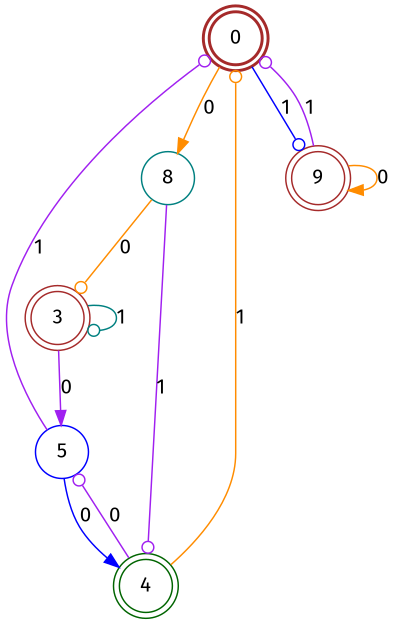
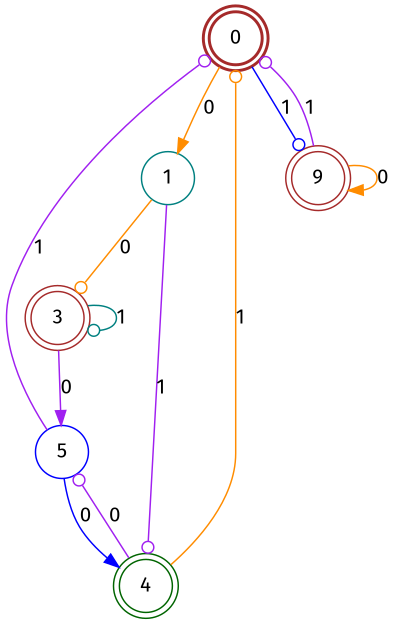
node "8": label "8" -> "1"
